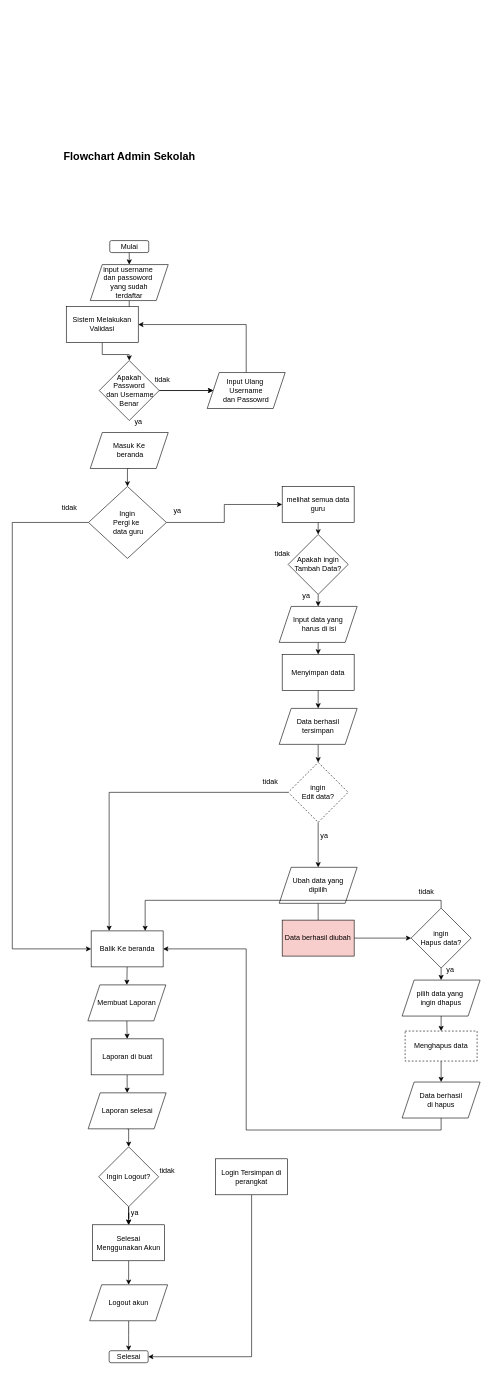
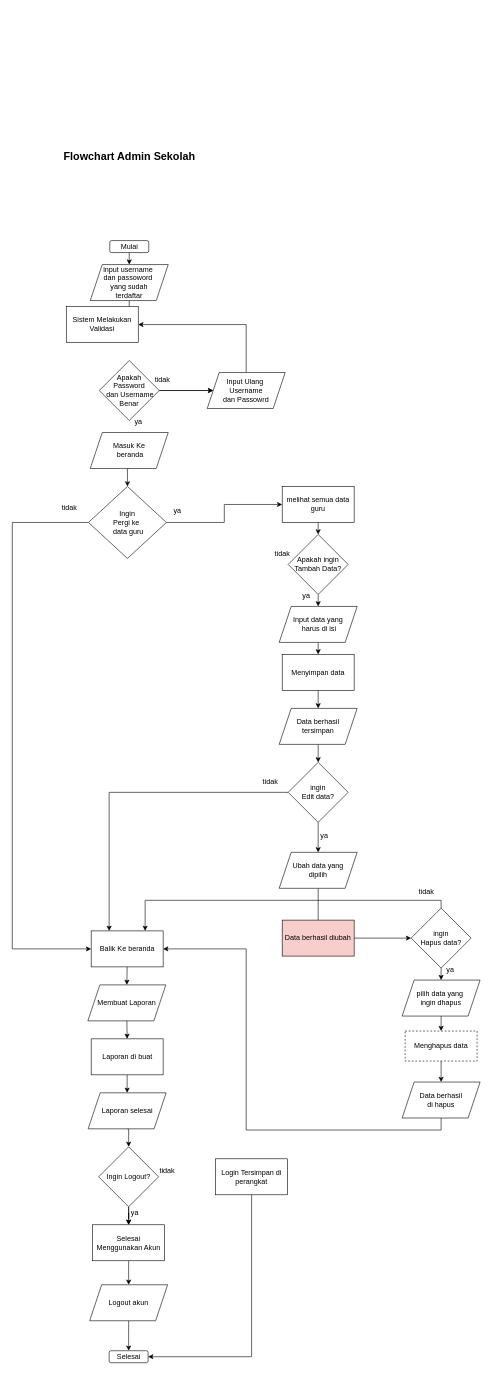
edge "Sistem Melakukan Validasi" -> "Apakah Password dan Username Benar": removed
node "ingin Edit data?": style dashed -> solid
node "Ubah data yang dipilih": moved (318, 885) -> (318, 870)
